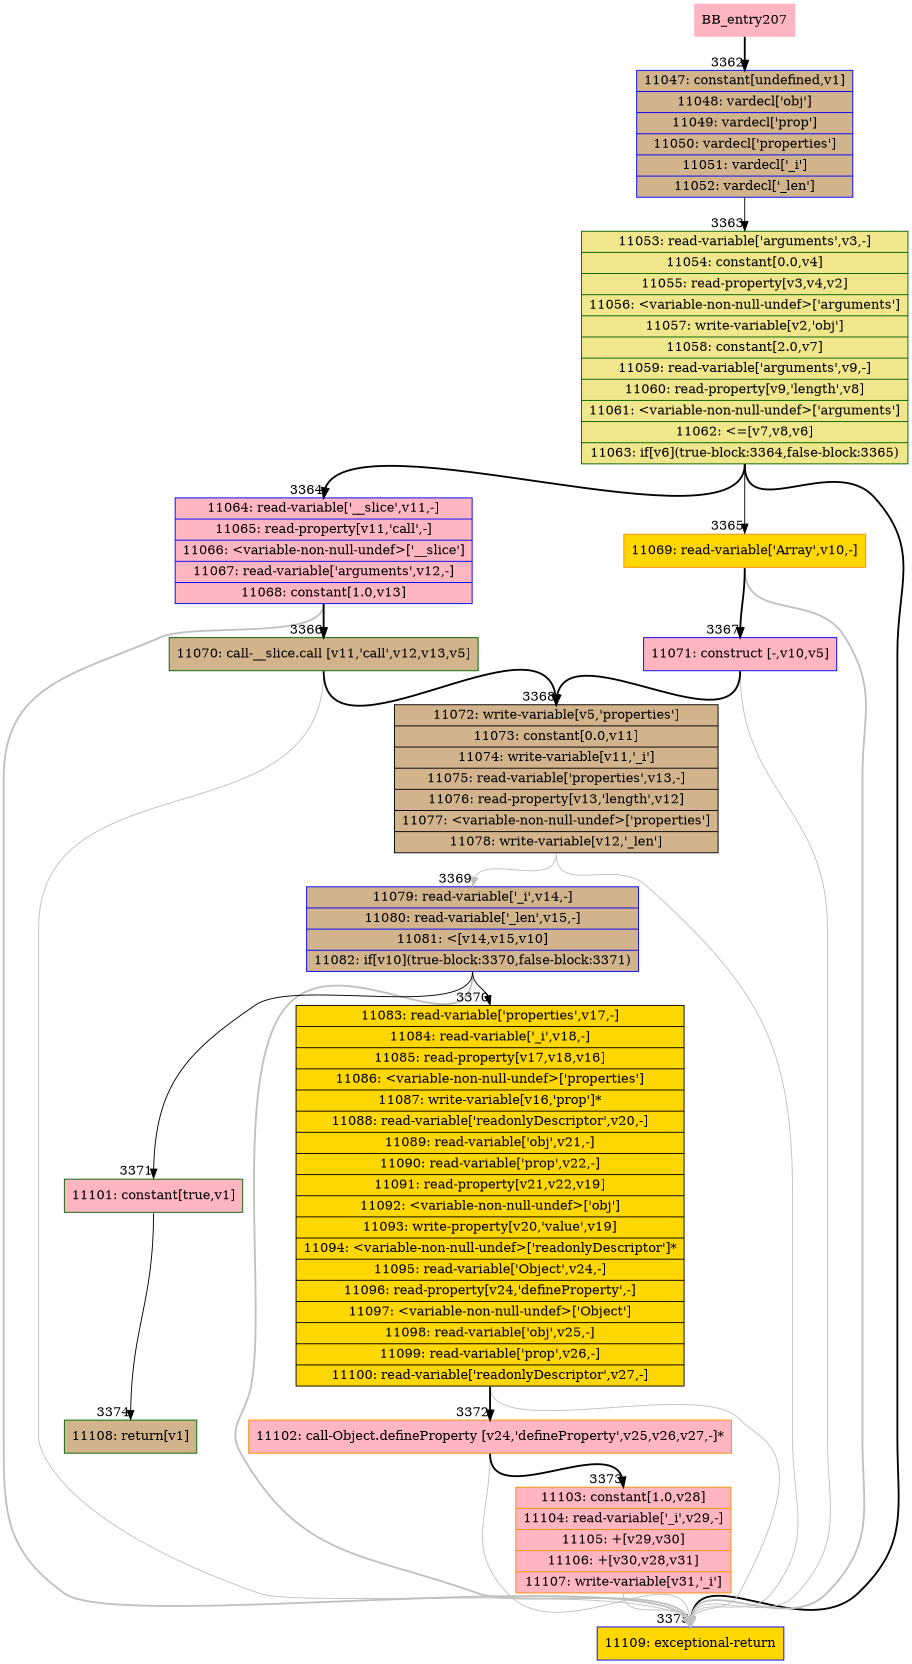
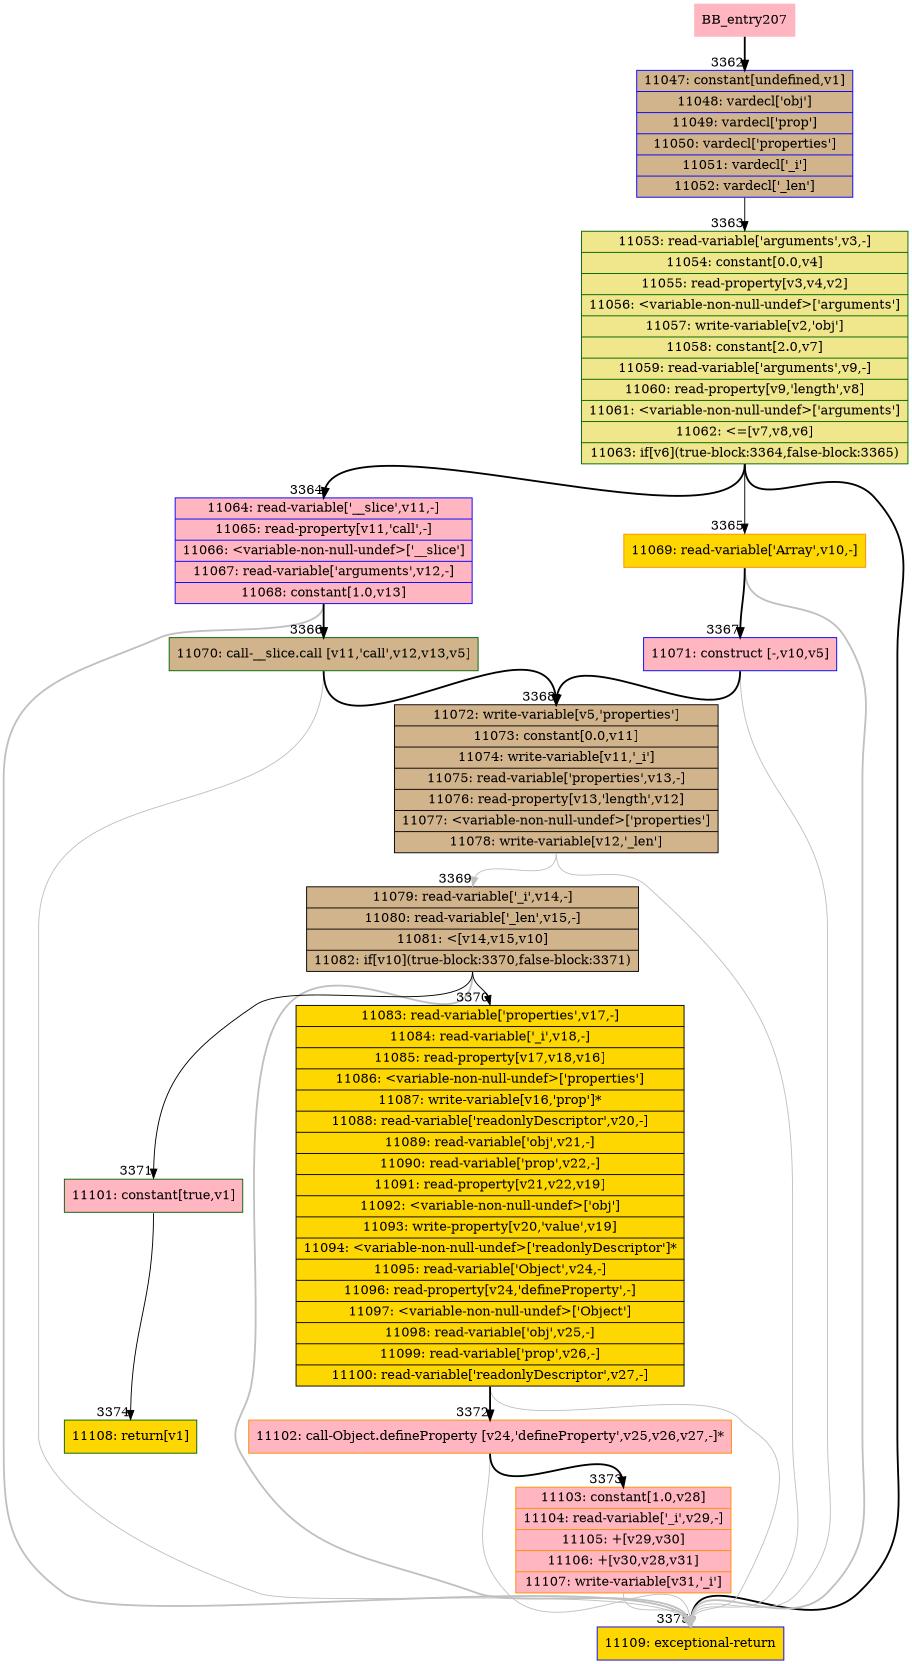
node "11079: read-variable['_i',v14,-]": color blue -> black
node "11108: return[v1]": fillcolor tan -> gold
